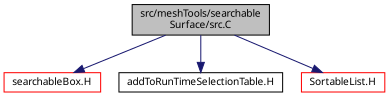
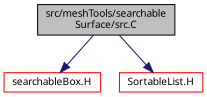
node "addToRunTimeSelectionTable.H": removed
